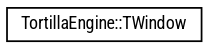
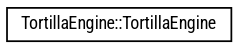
node "TortillaEngine::TWindow": label "TortillaEngine::TWindow" -> "TortillaEngine::TortillaEngine"
